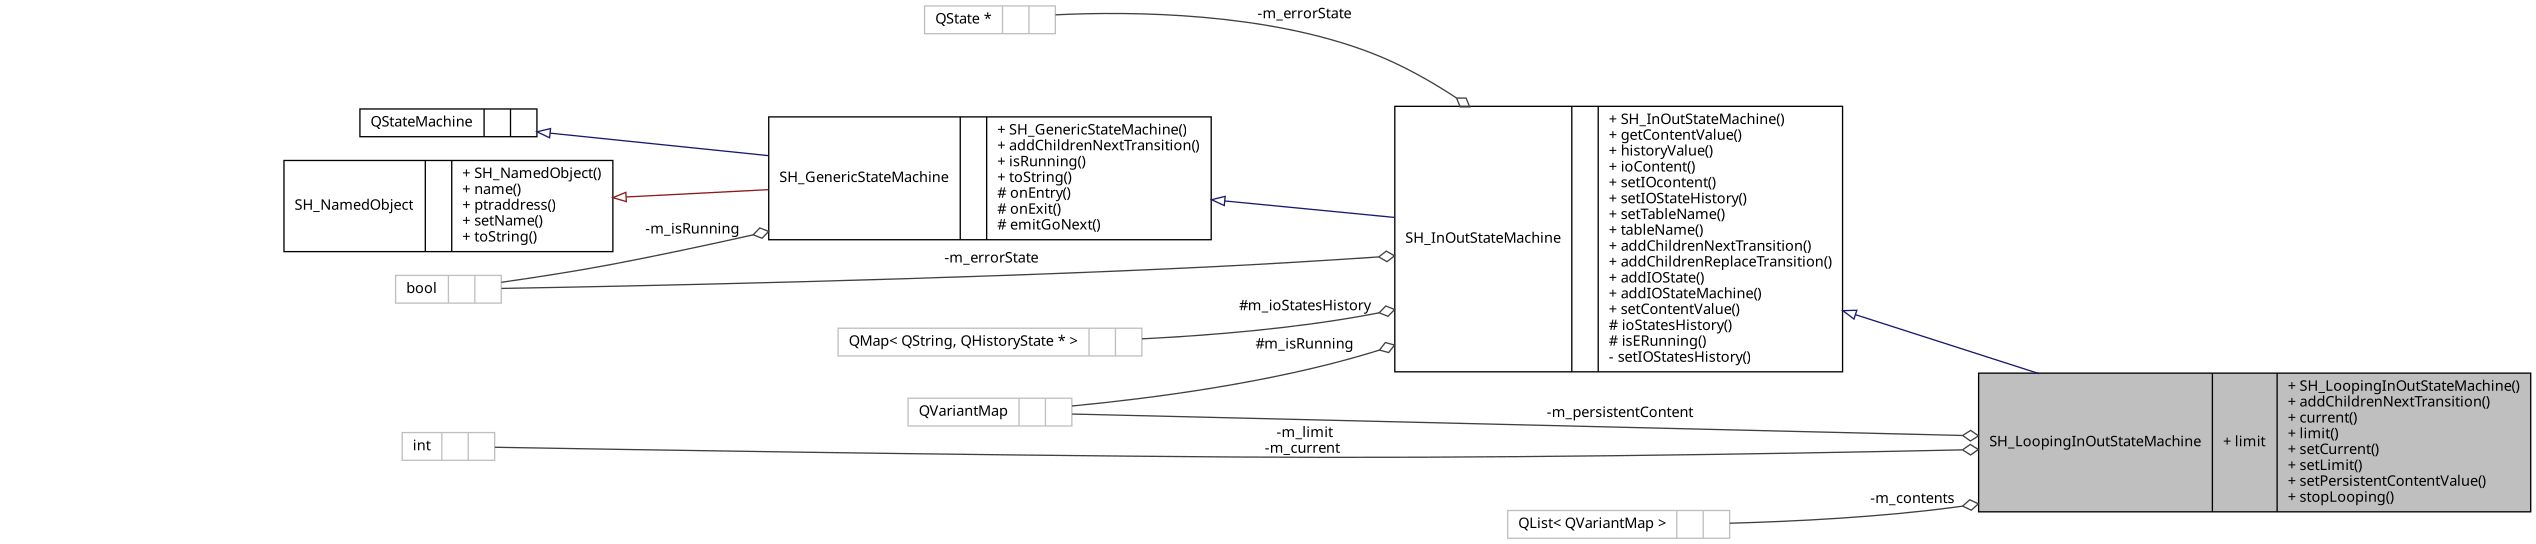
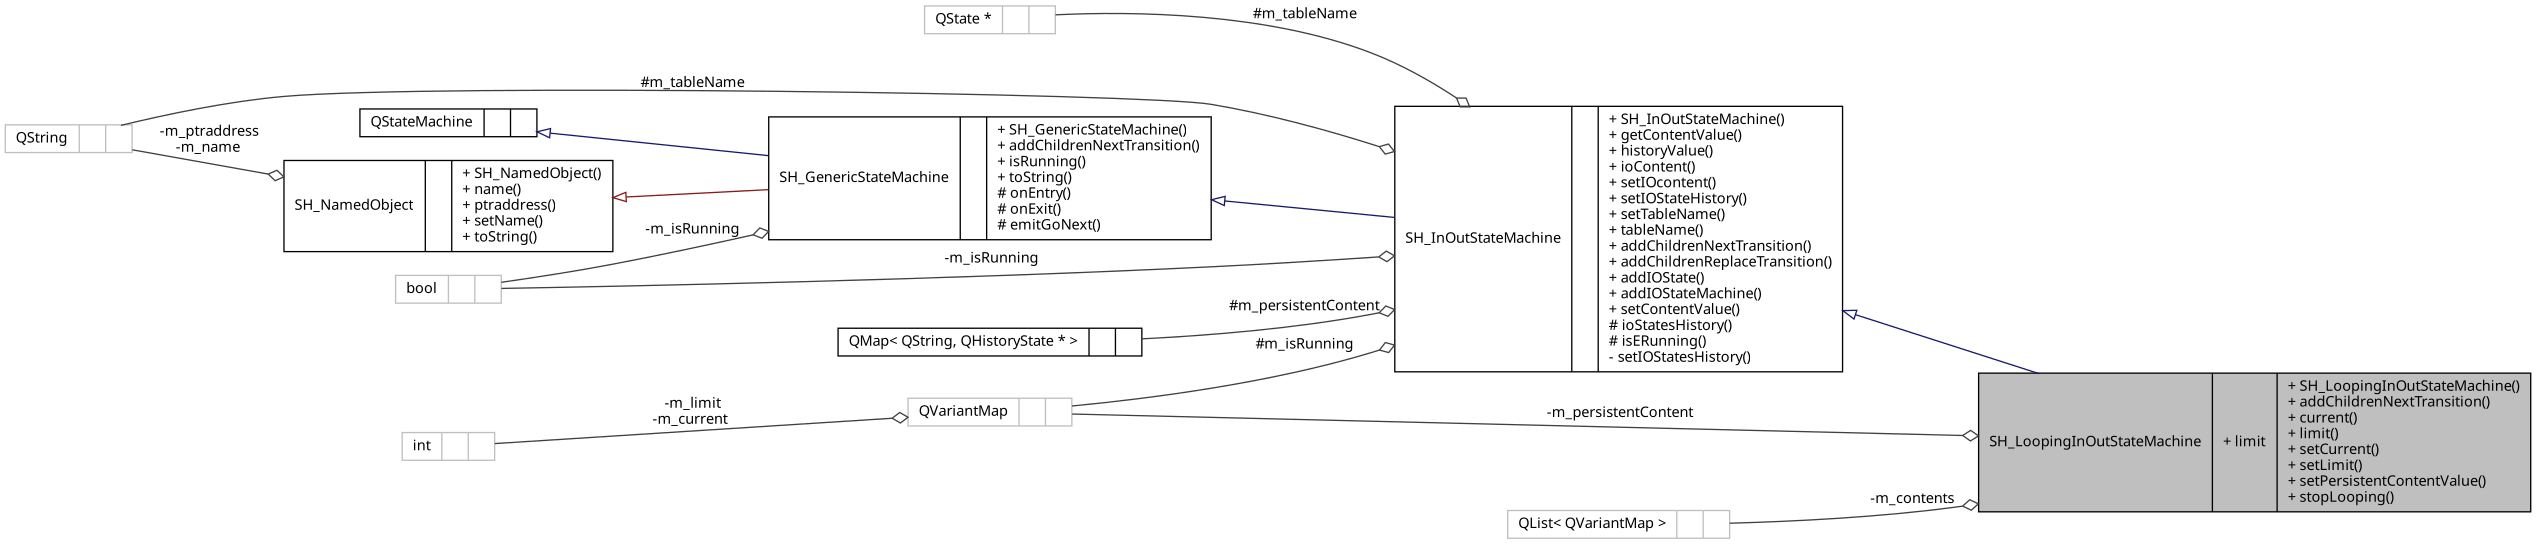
edge "QState *" -> "SH_InOutStateMachine": label " -m_errorState" -> " #m_tableName"
node "QString": added
edge "bool" -> "SH_InOutStateMachine": label " -m_errorState" -> " -m_isRunning"
edge "QMap< QString, QHistoryState * >" -> "SH_InOutStateMachine": label " #m_ioStatesHistory" -> " #m_persistentContent"
node "QMap< QString, QHistoryState * >": color grey75 -> black
edge "int" -> "SH_LoopingInOutStateMachine": now "int" -> "QVariantMap"
